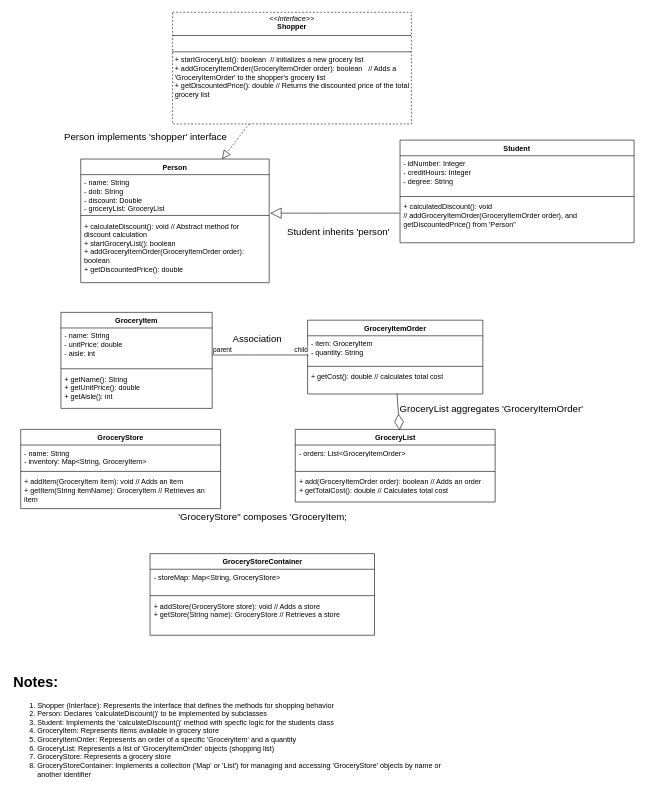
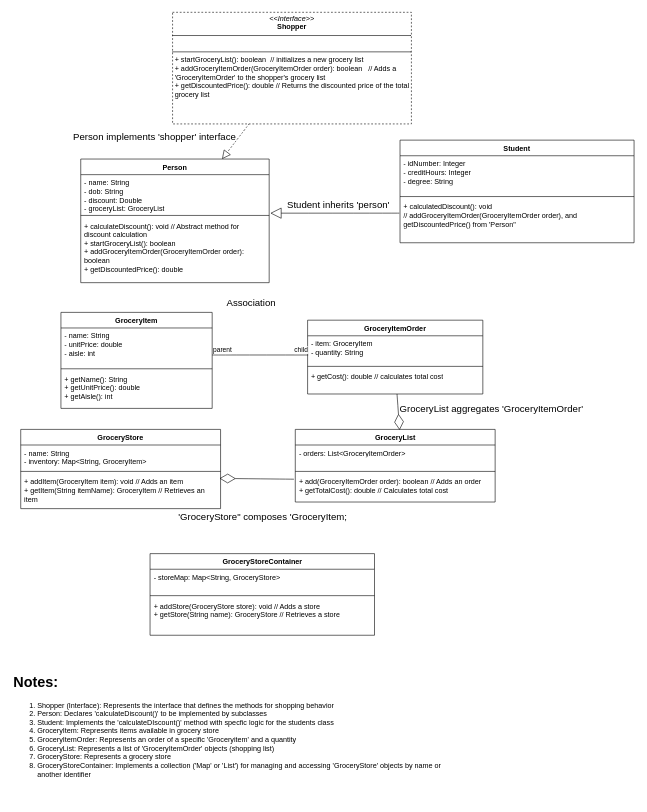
node "Person implements 'shopper' interface": moved (147, 137) -> (156, 137)
node "Student inherits 'person'": moved (338, 232) -> (338, 205)
node "Association": moved (258, 338) -> (252, 302)
edge "+ add(GroceryItemOrder order): boolean // Adds an order + getTotalCost(): double // Calculates total cost" -> "+ addItem(GroceryItem item): void // Adds an item + getItem(String itemName): GroceryItem // Retrieves an item": added
